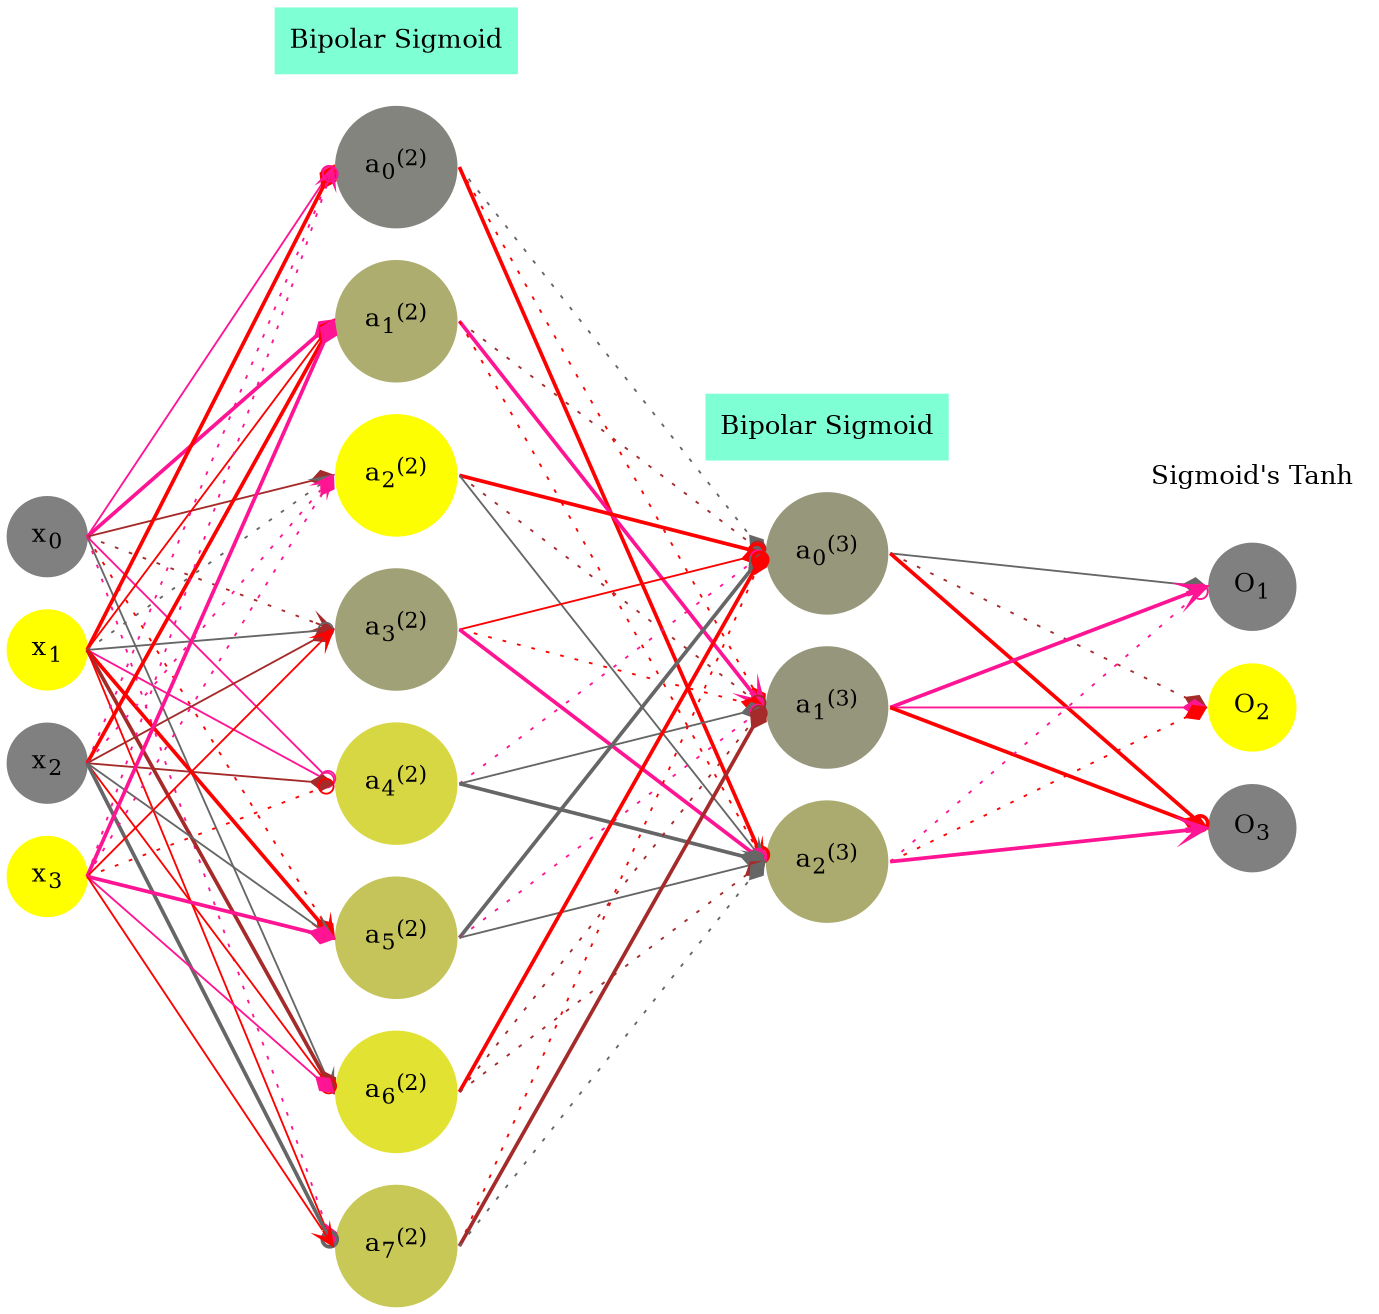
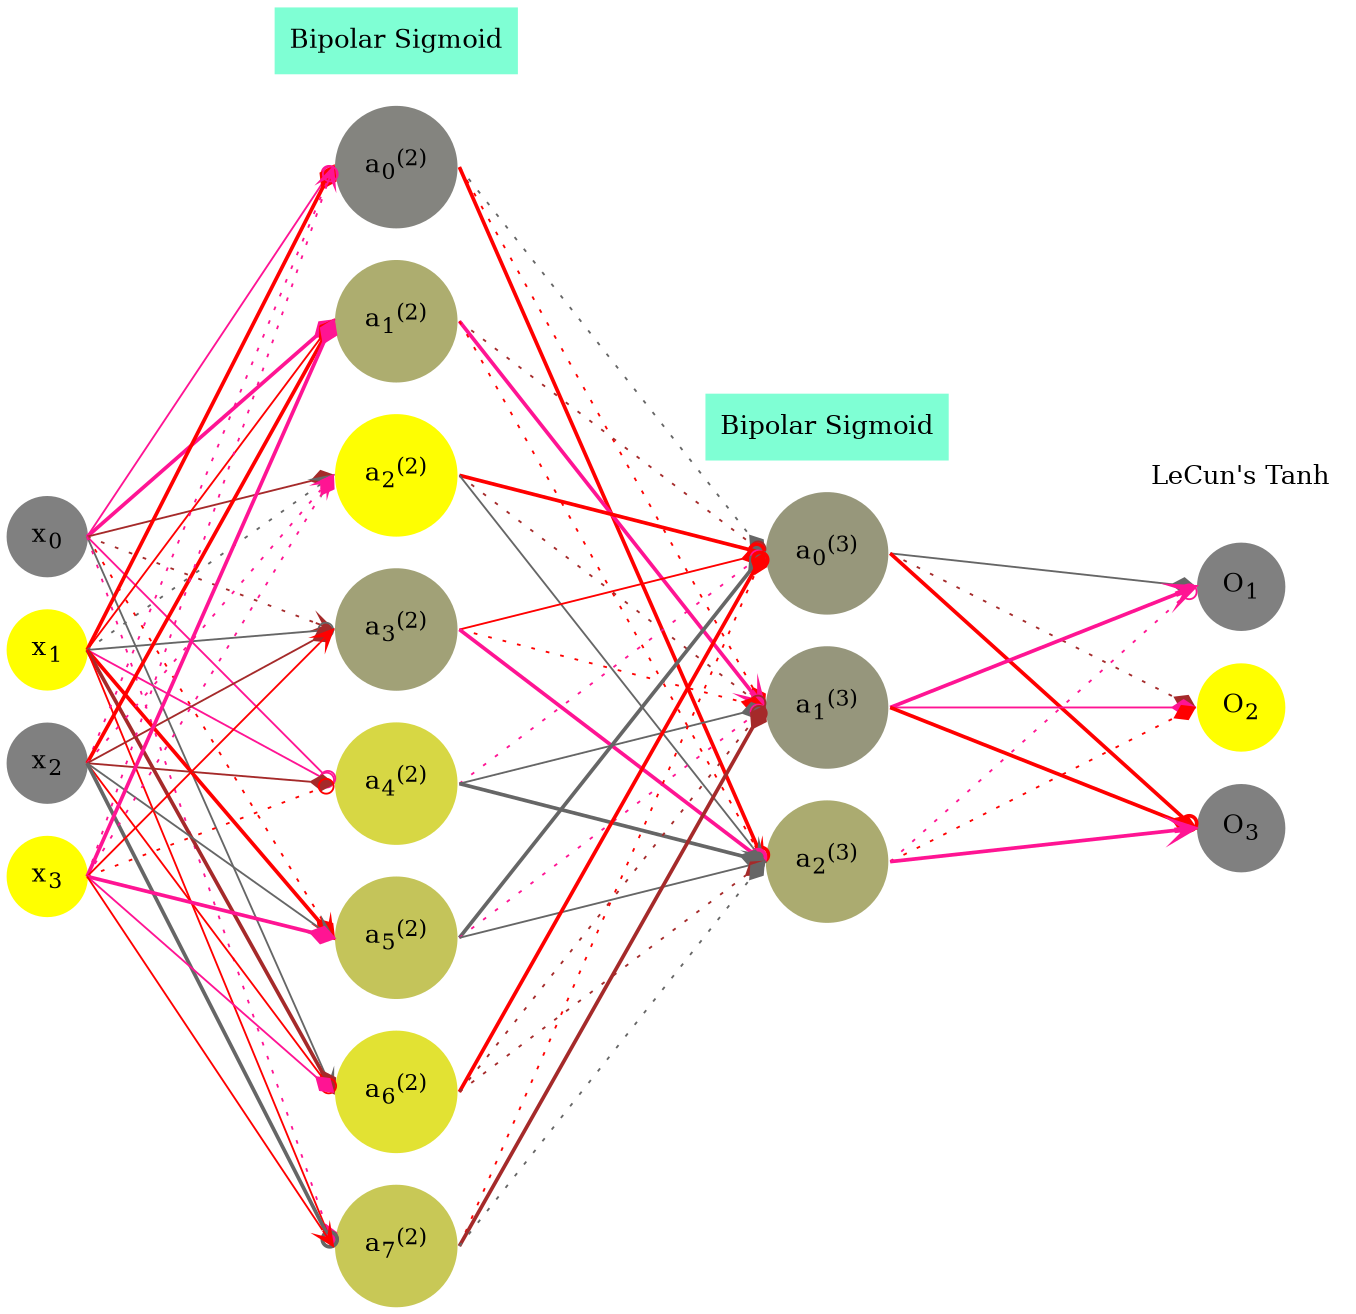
node "Sigmoid's Tanh": label "Sigmoid's Tanh" -> "LeCun's Tanh"
